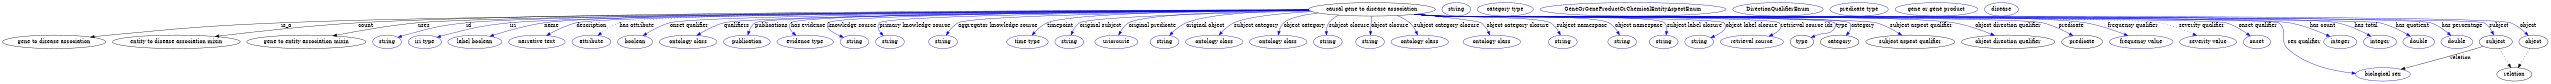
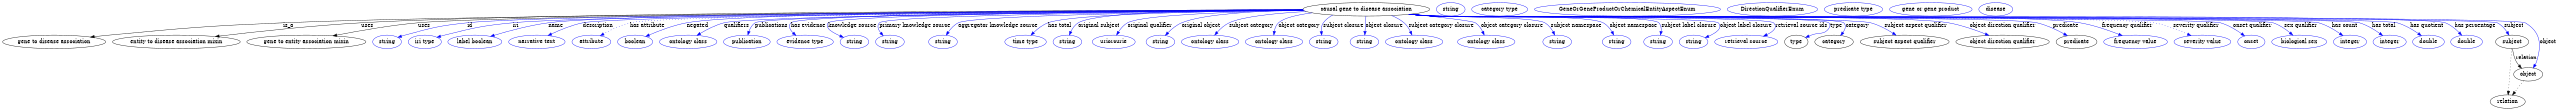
edge "causal gene to disease association" -> "entity to disease association mixin": label "count" -> "uses"
edge "causal gene to disease association" -> "boolean": label "onset qualifier" -> "negated"
edge "causal gene to disease association" -> "time type": label "timepoint" -> "has total"
edge "causal gene to disease association" -> "uriorcurie": label "original predicate" -> "original qualifier"
edge "subject" -> "biological sex": now "subject" -> "object"
